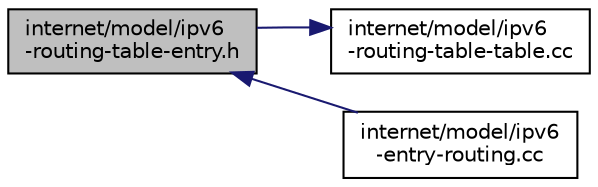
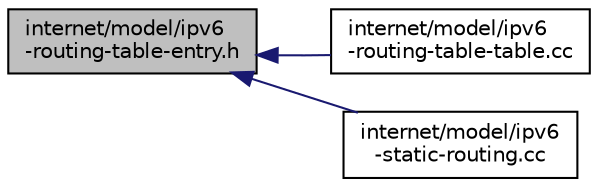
edge "internet/model/ipv6 -routing-table-entry.h" -> "internet/model/ipv6 -routing-table-table.cc": reversed
node "internet/model/ipv6 -entry-routing.cc": label "internet/model/ipv6 -entry-routing.cc" -> "internet/model/ipv6 -static-routing.cc"
